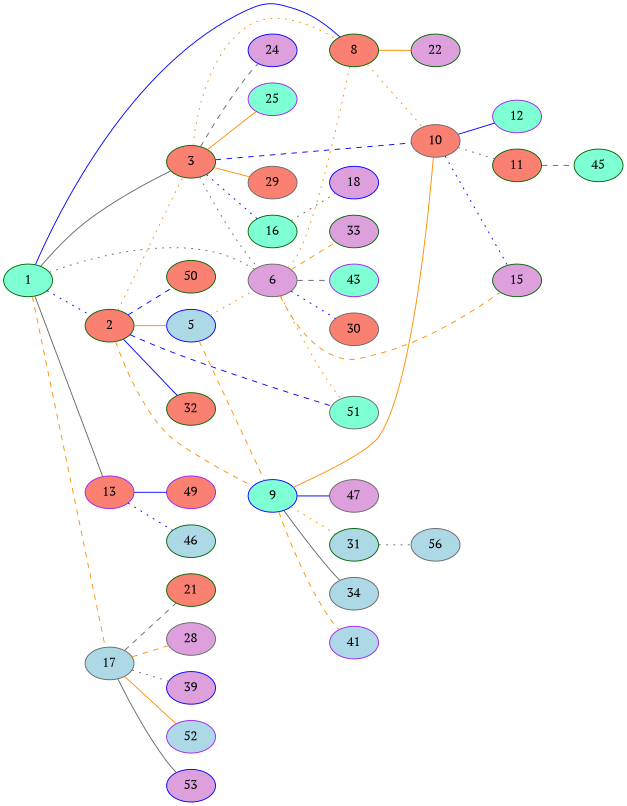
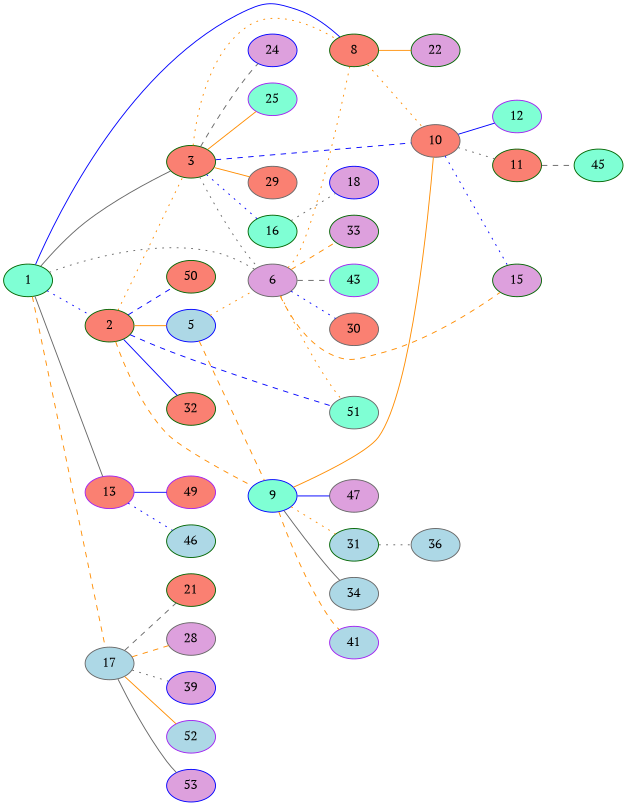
node "56": label "56" -> "36"
